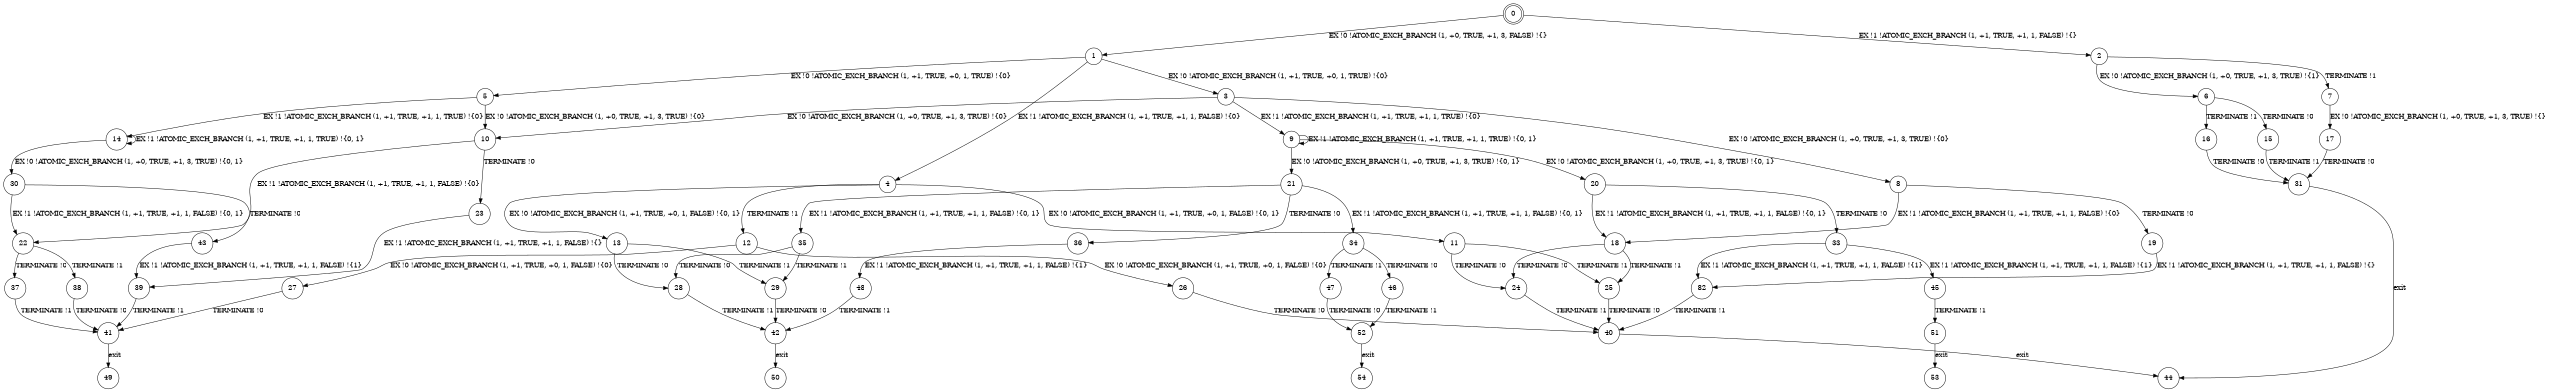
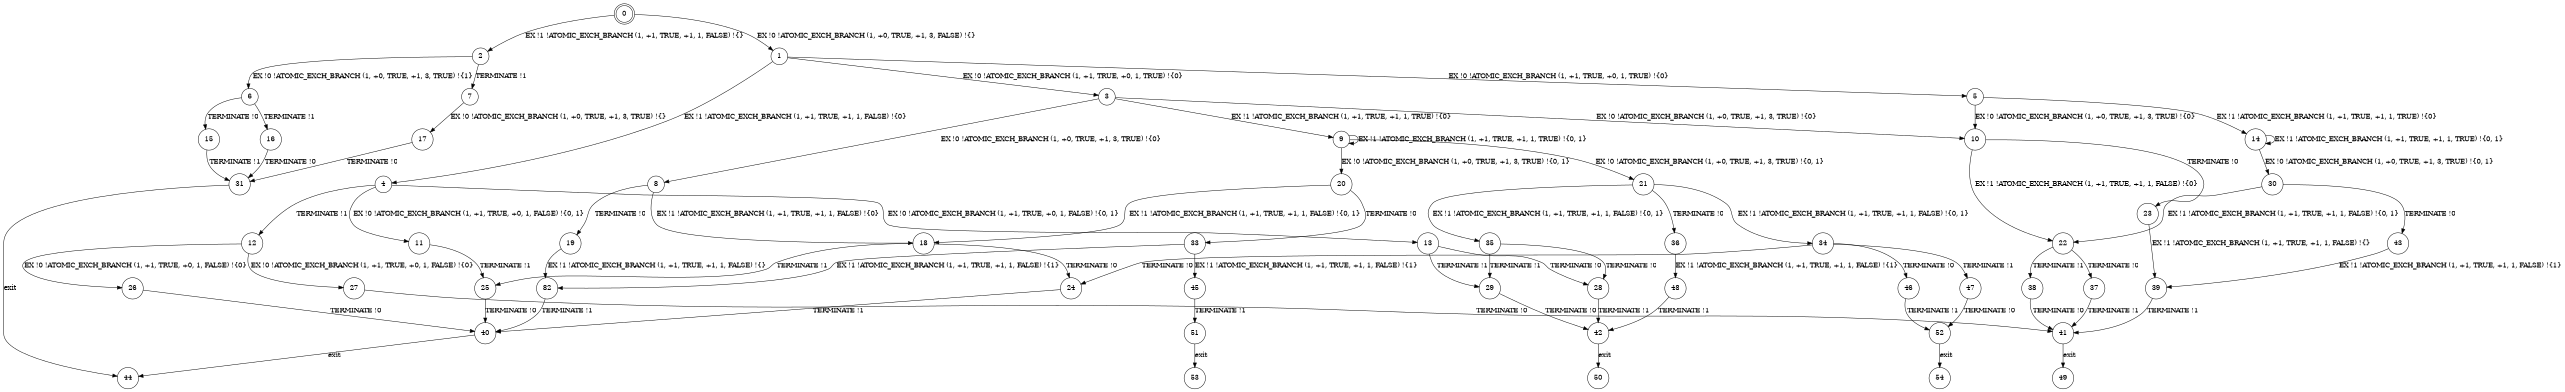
edge "11" -> "24": now "34" -> "24"
